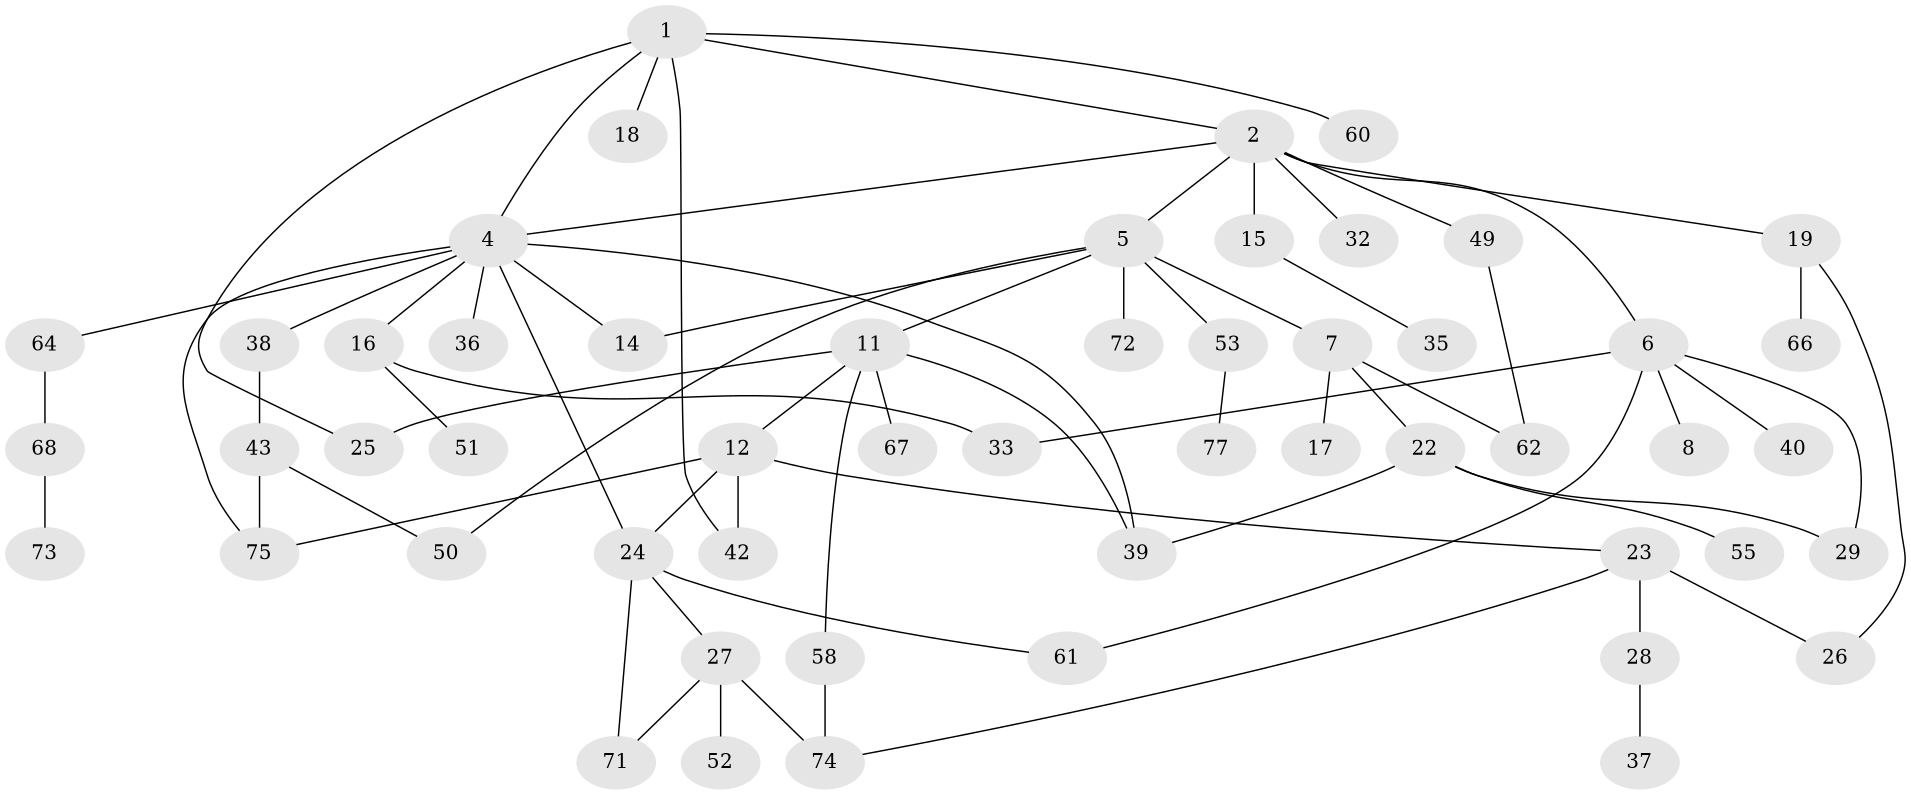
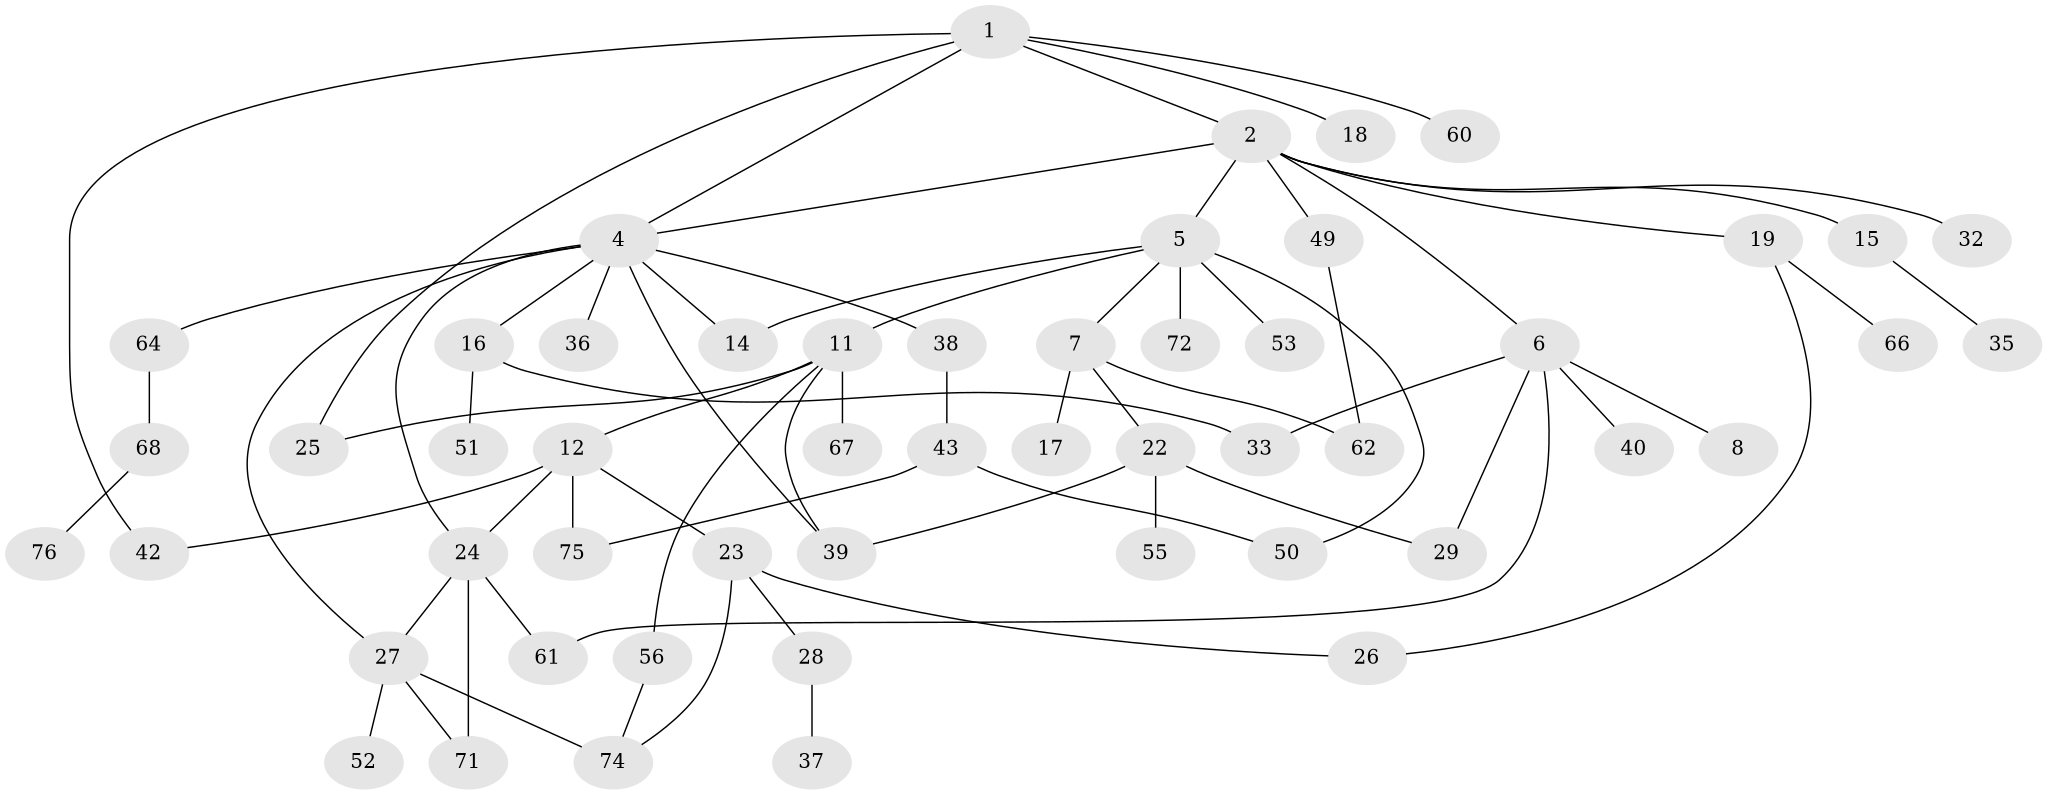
edge "4" -- "75": now "4" -- "27"
node "77": removed
node "73": label "73" -> "76"
node "58": label "58" -> "56"
